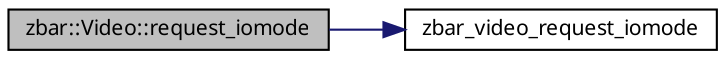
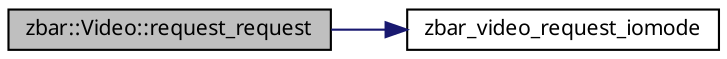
node "zbar::Video::request_iomode": label "zbar::Video::request_iomode" -> "zbar::Video::request_request"
